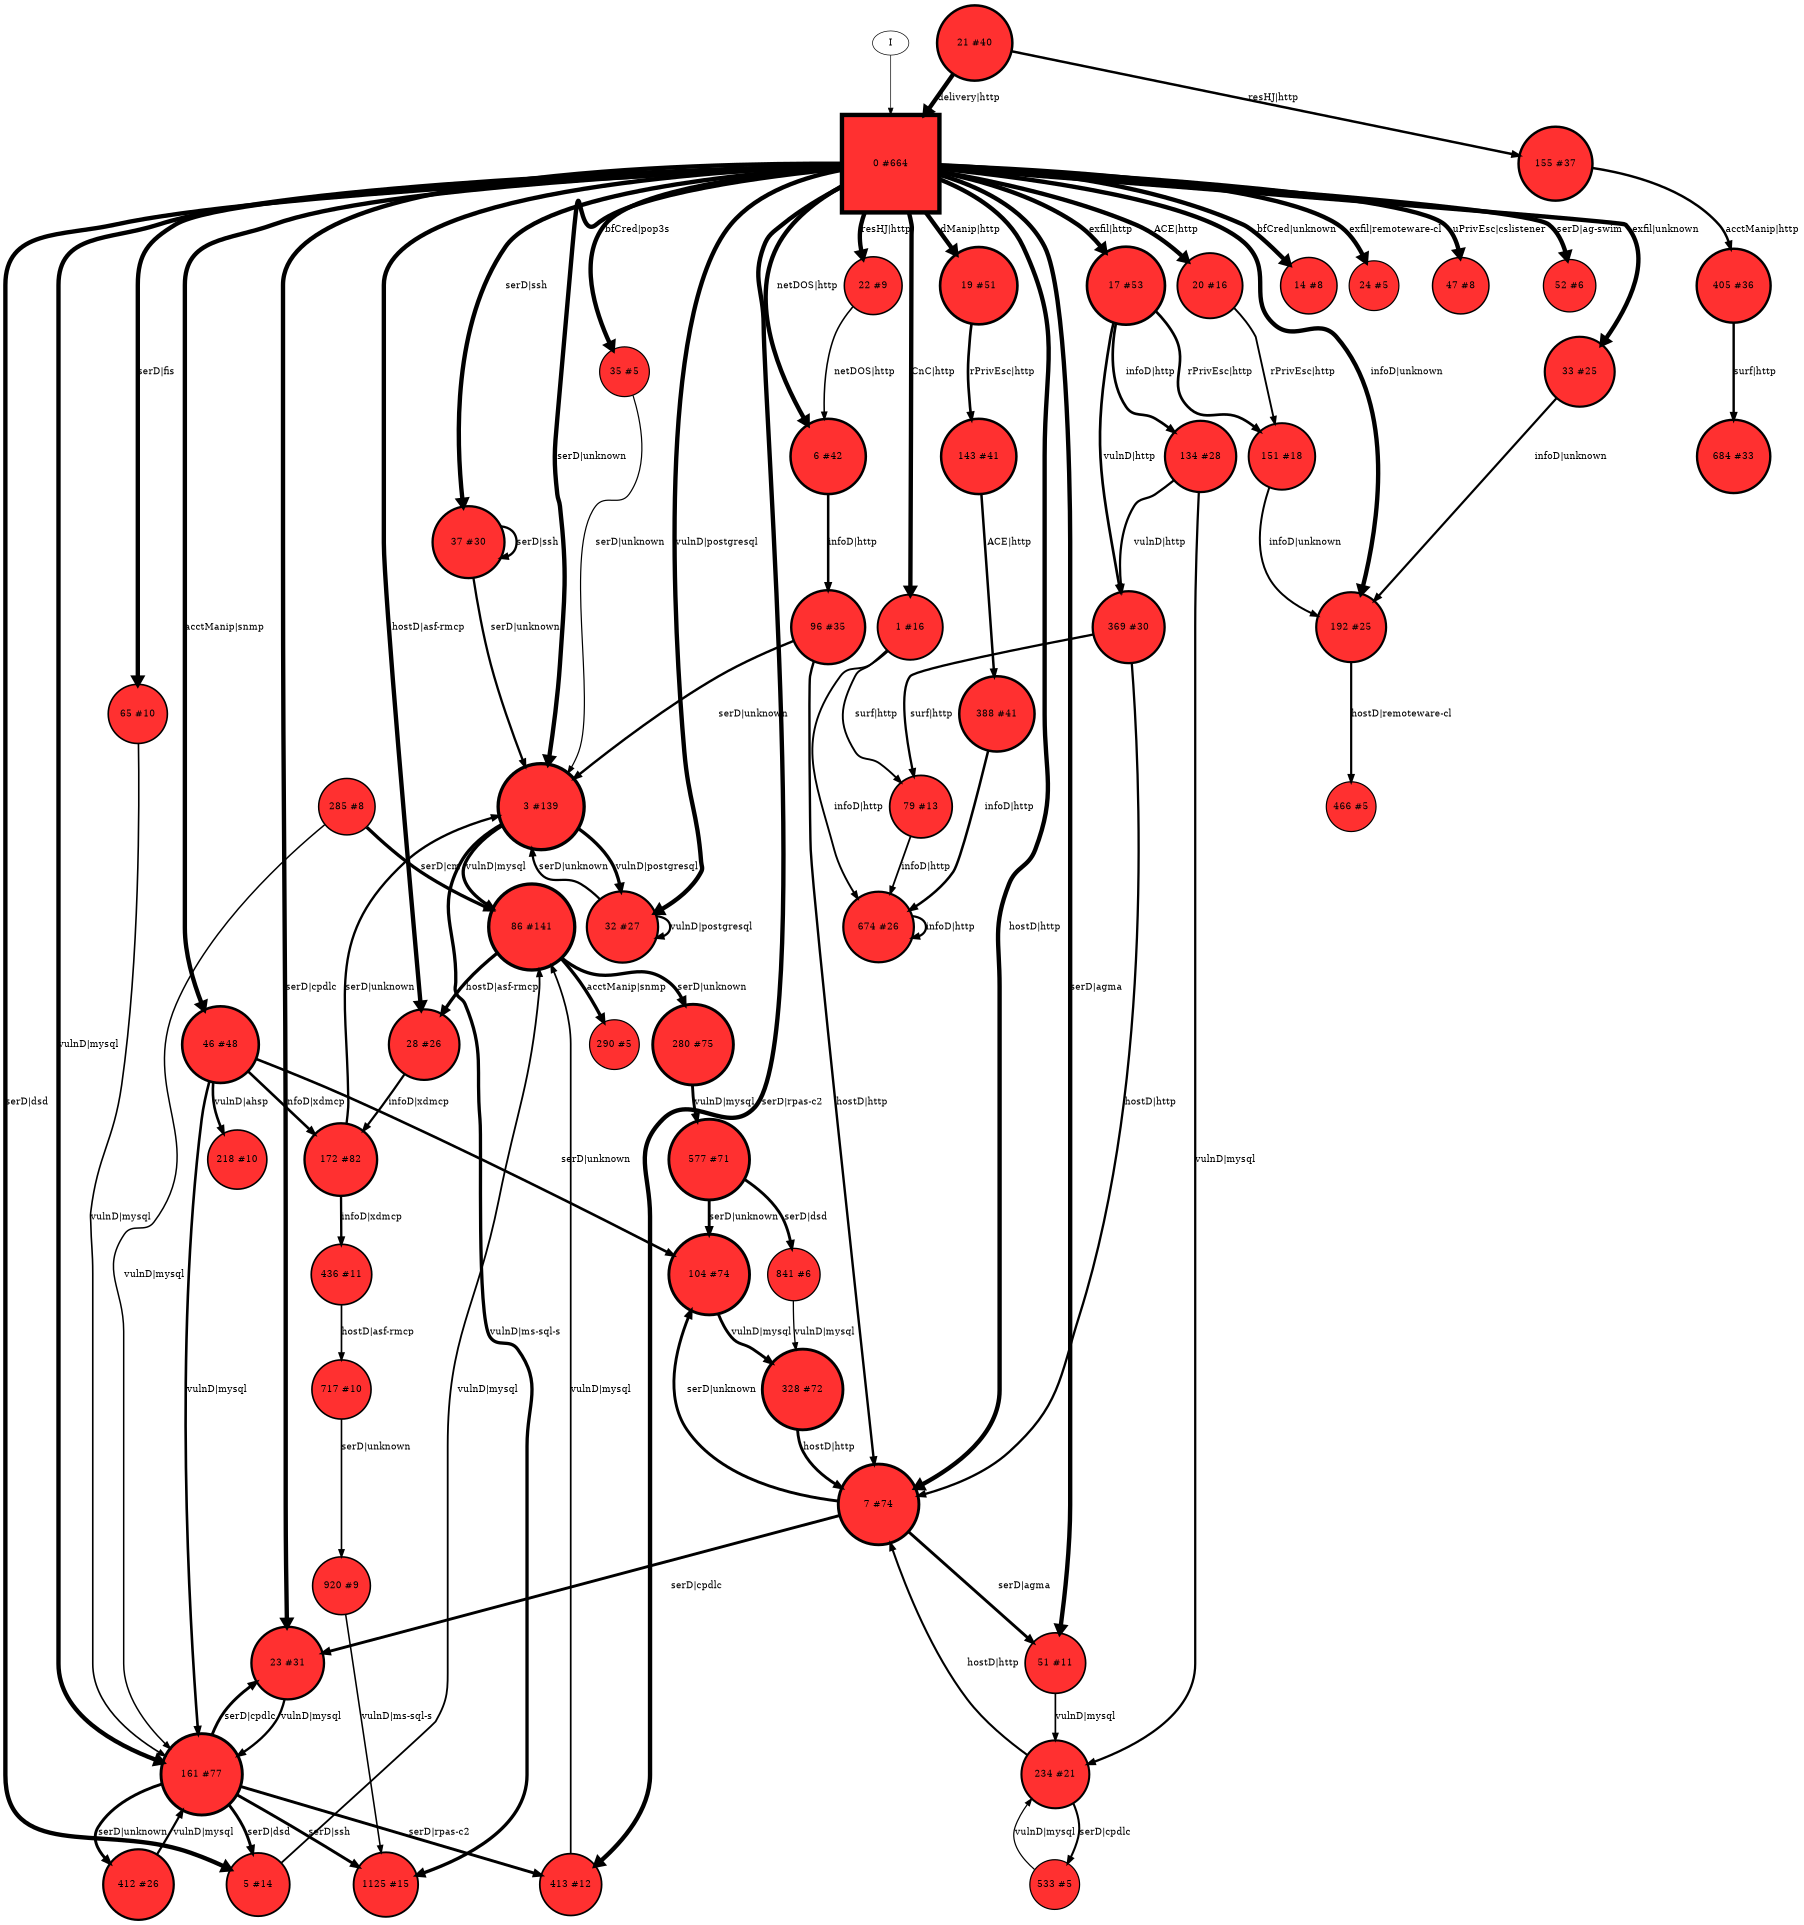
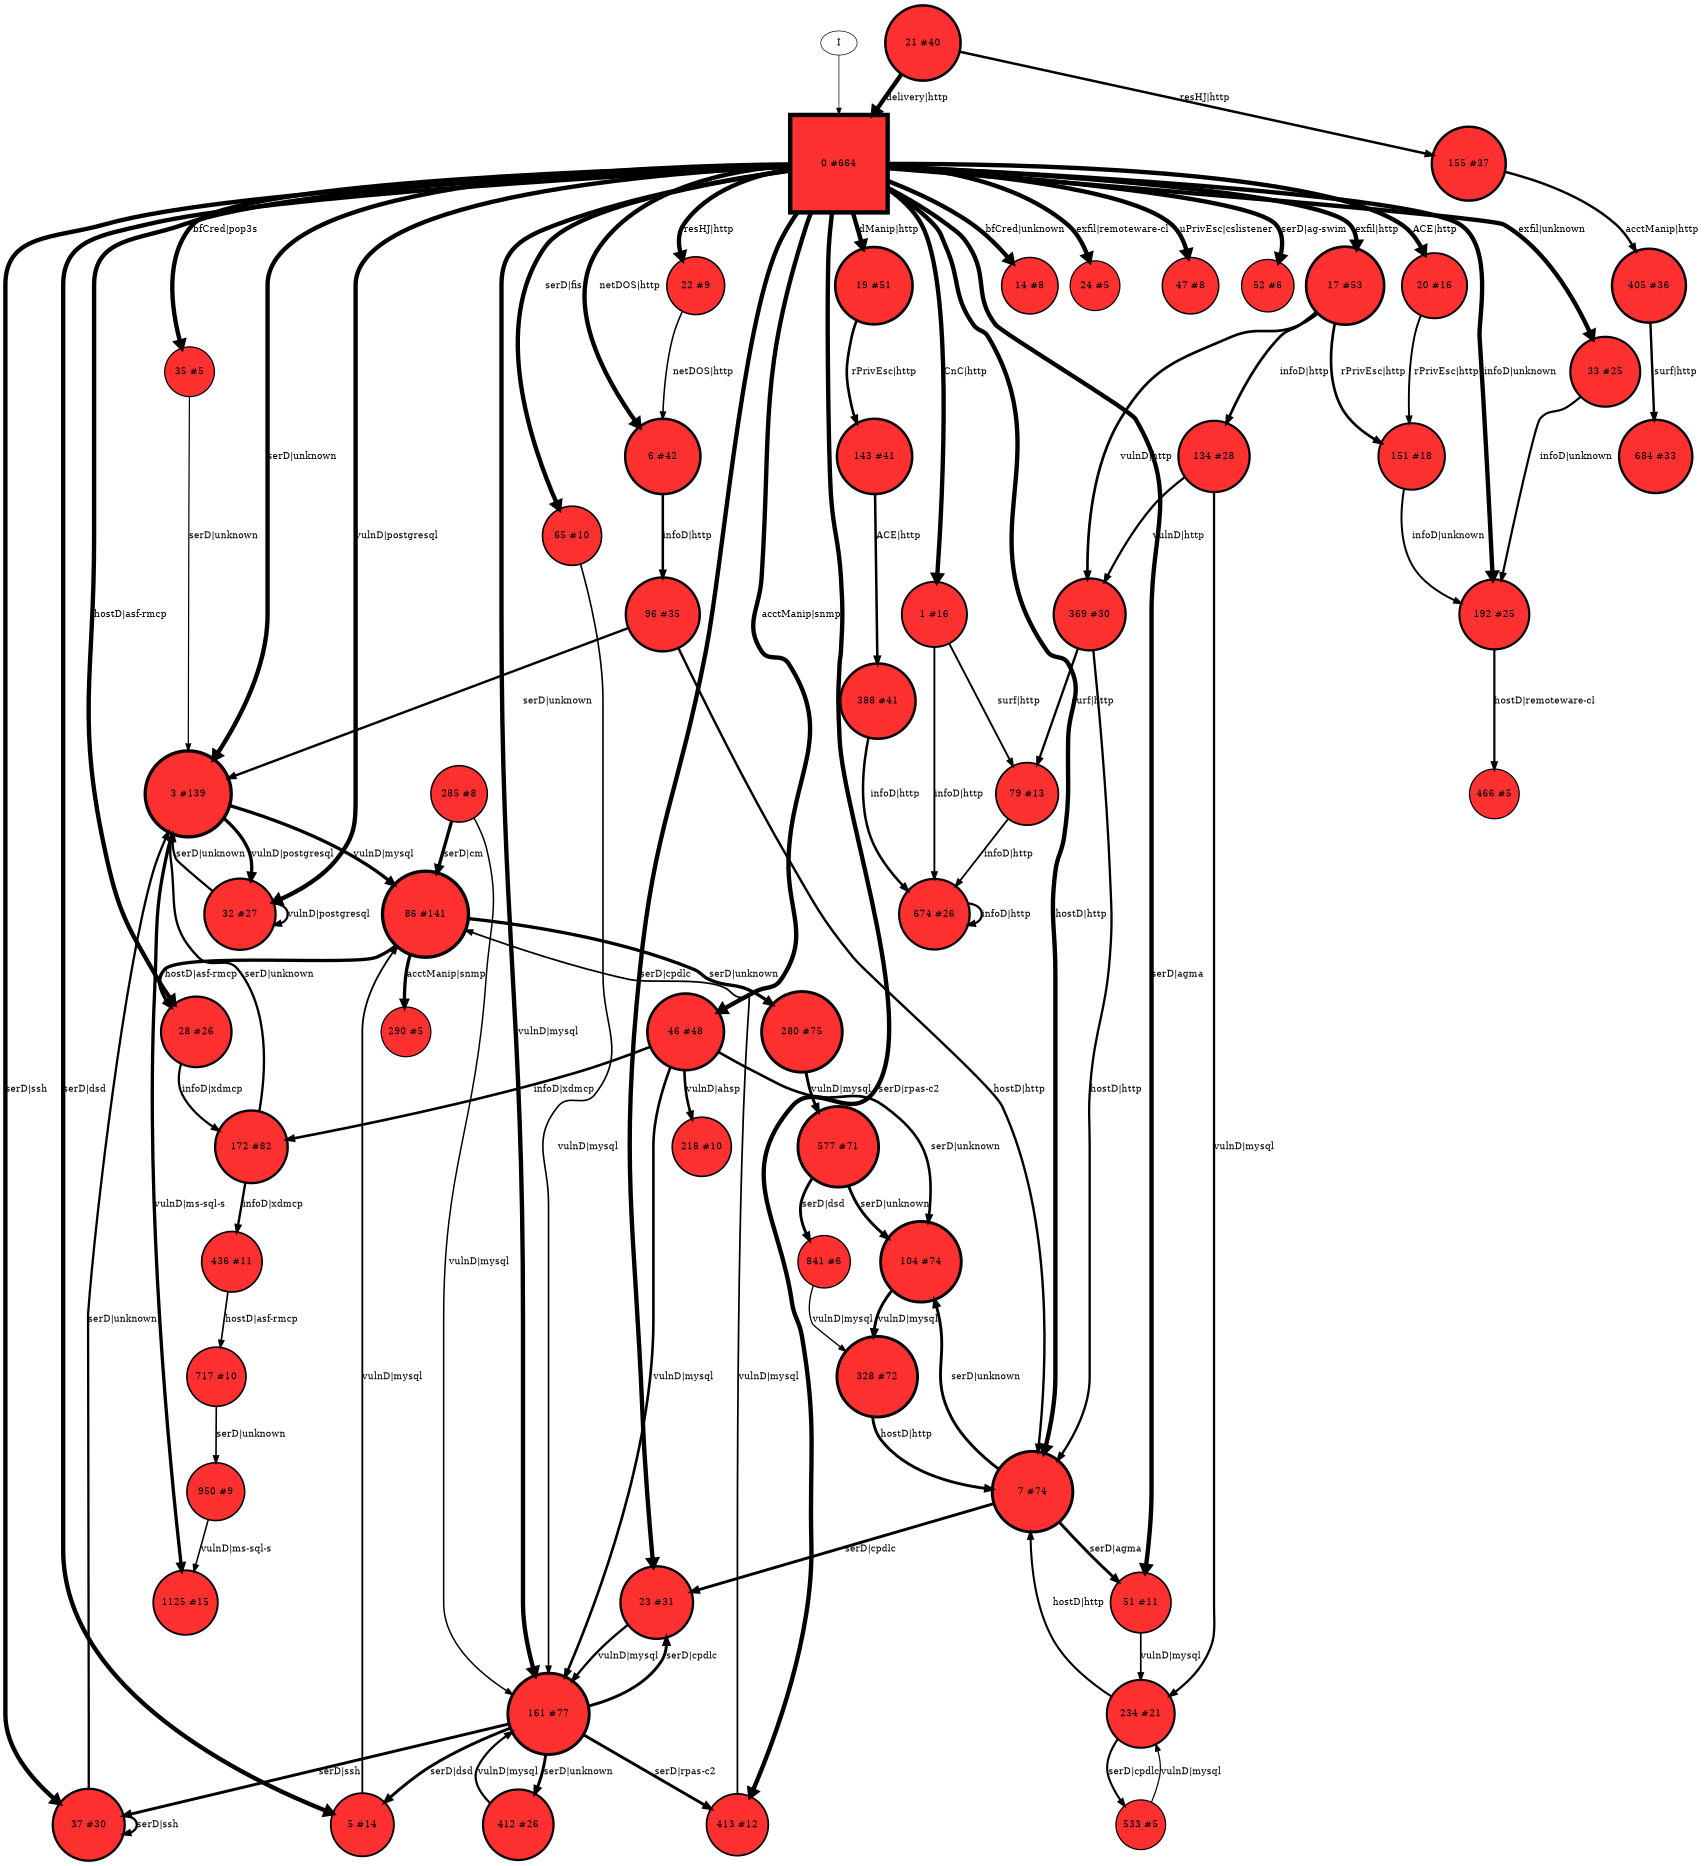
node "920 #9": label "920 #9" -> "950 #9"
edge "161 #77" -> "1125 #15": now "161 #77" -> "37 #30"
